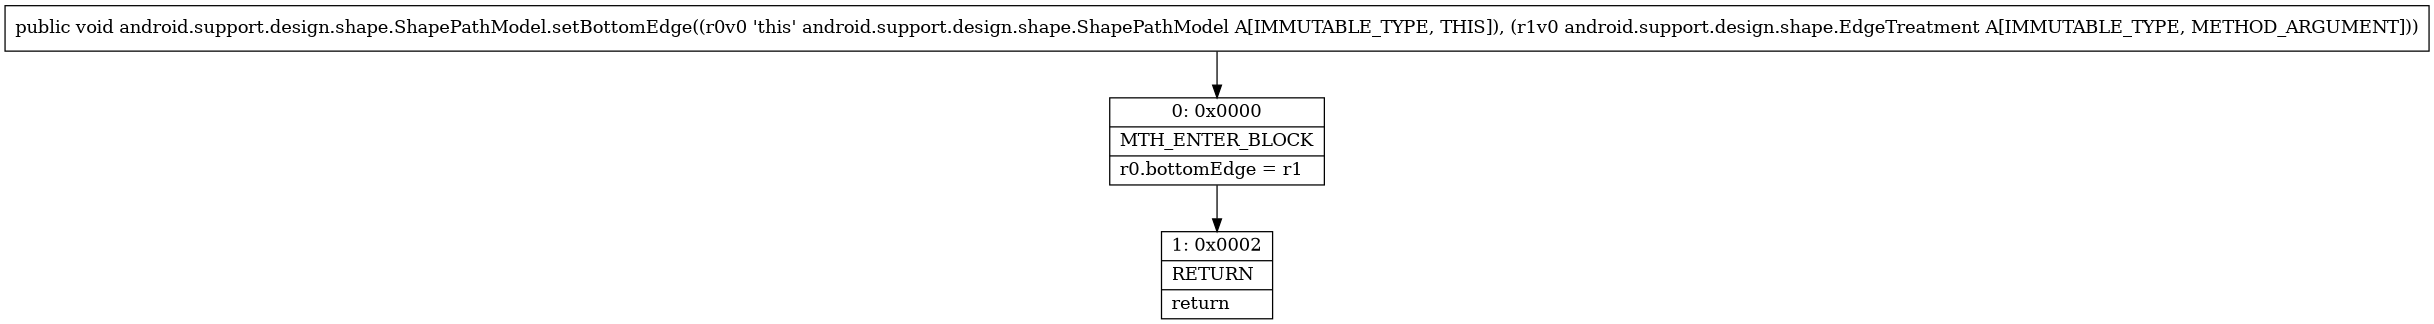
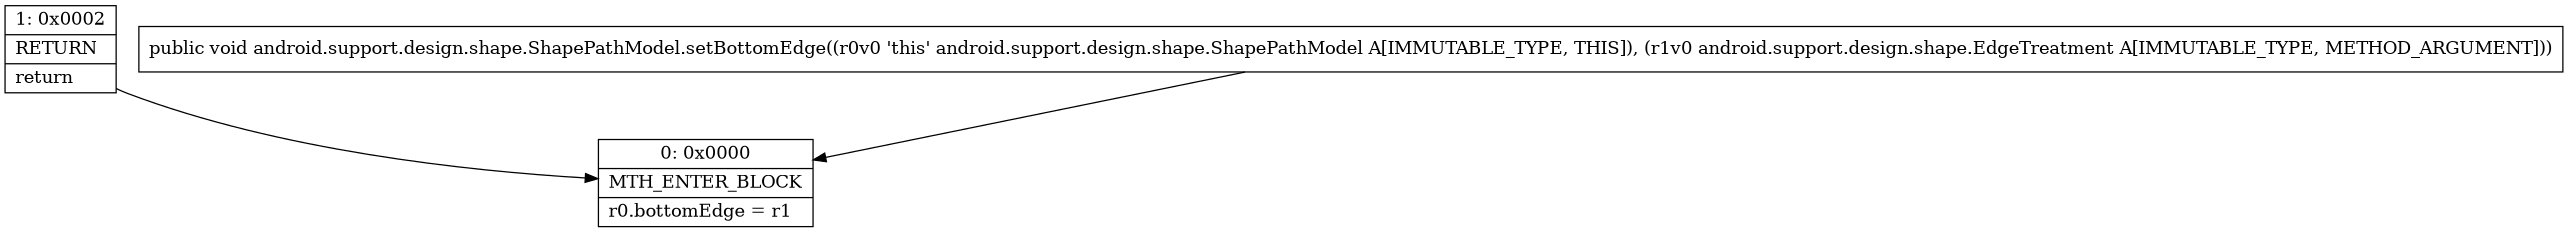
edge "0: 0x0000" -> "1: 0x0002": reversed
